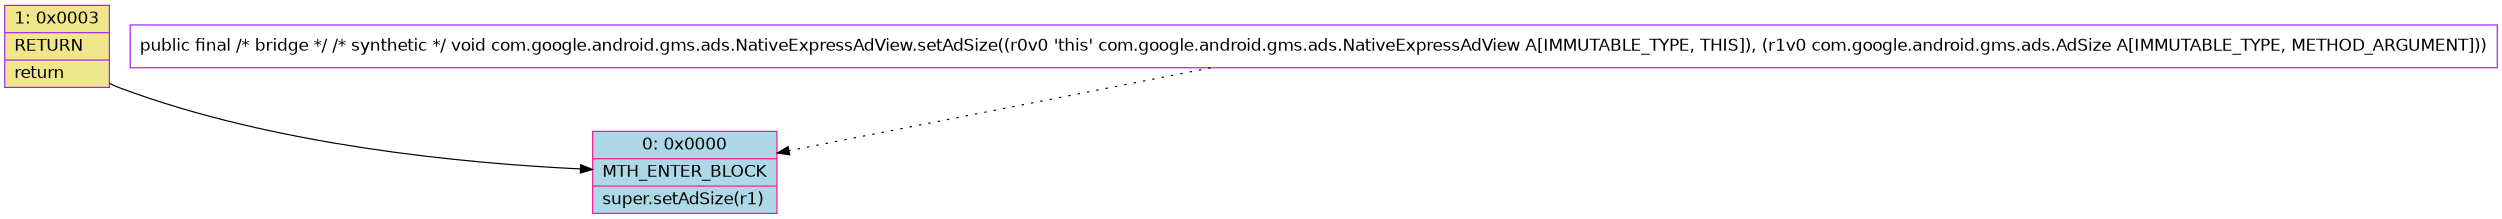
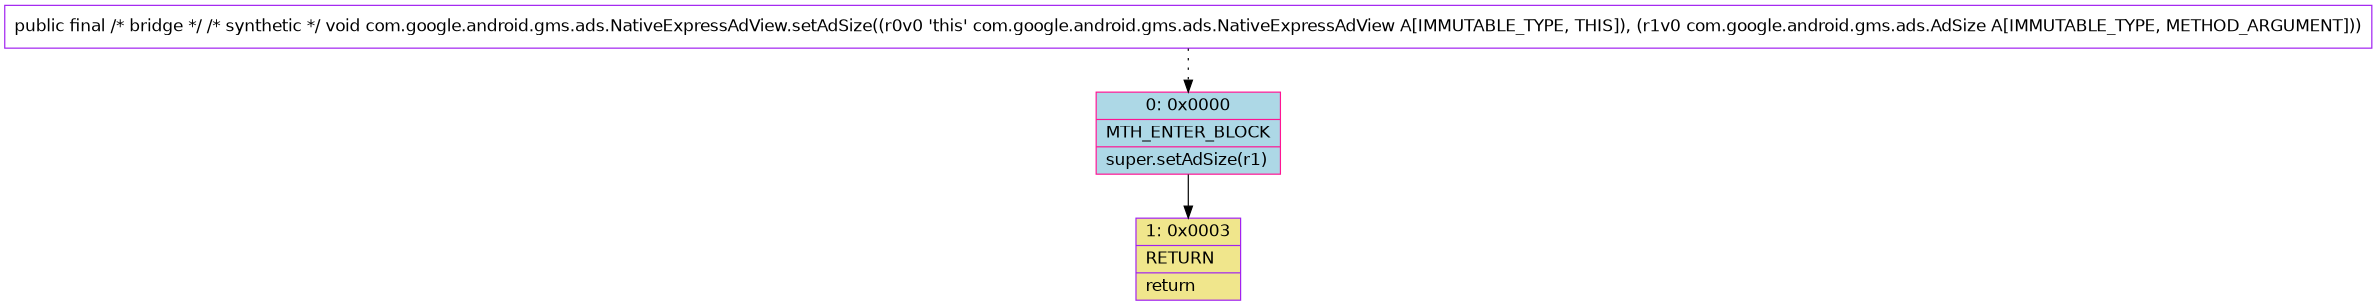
edge "1: 0x0003" -> "0: 0x0000": reversed
